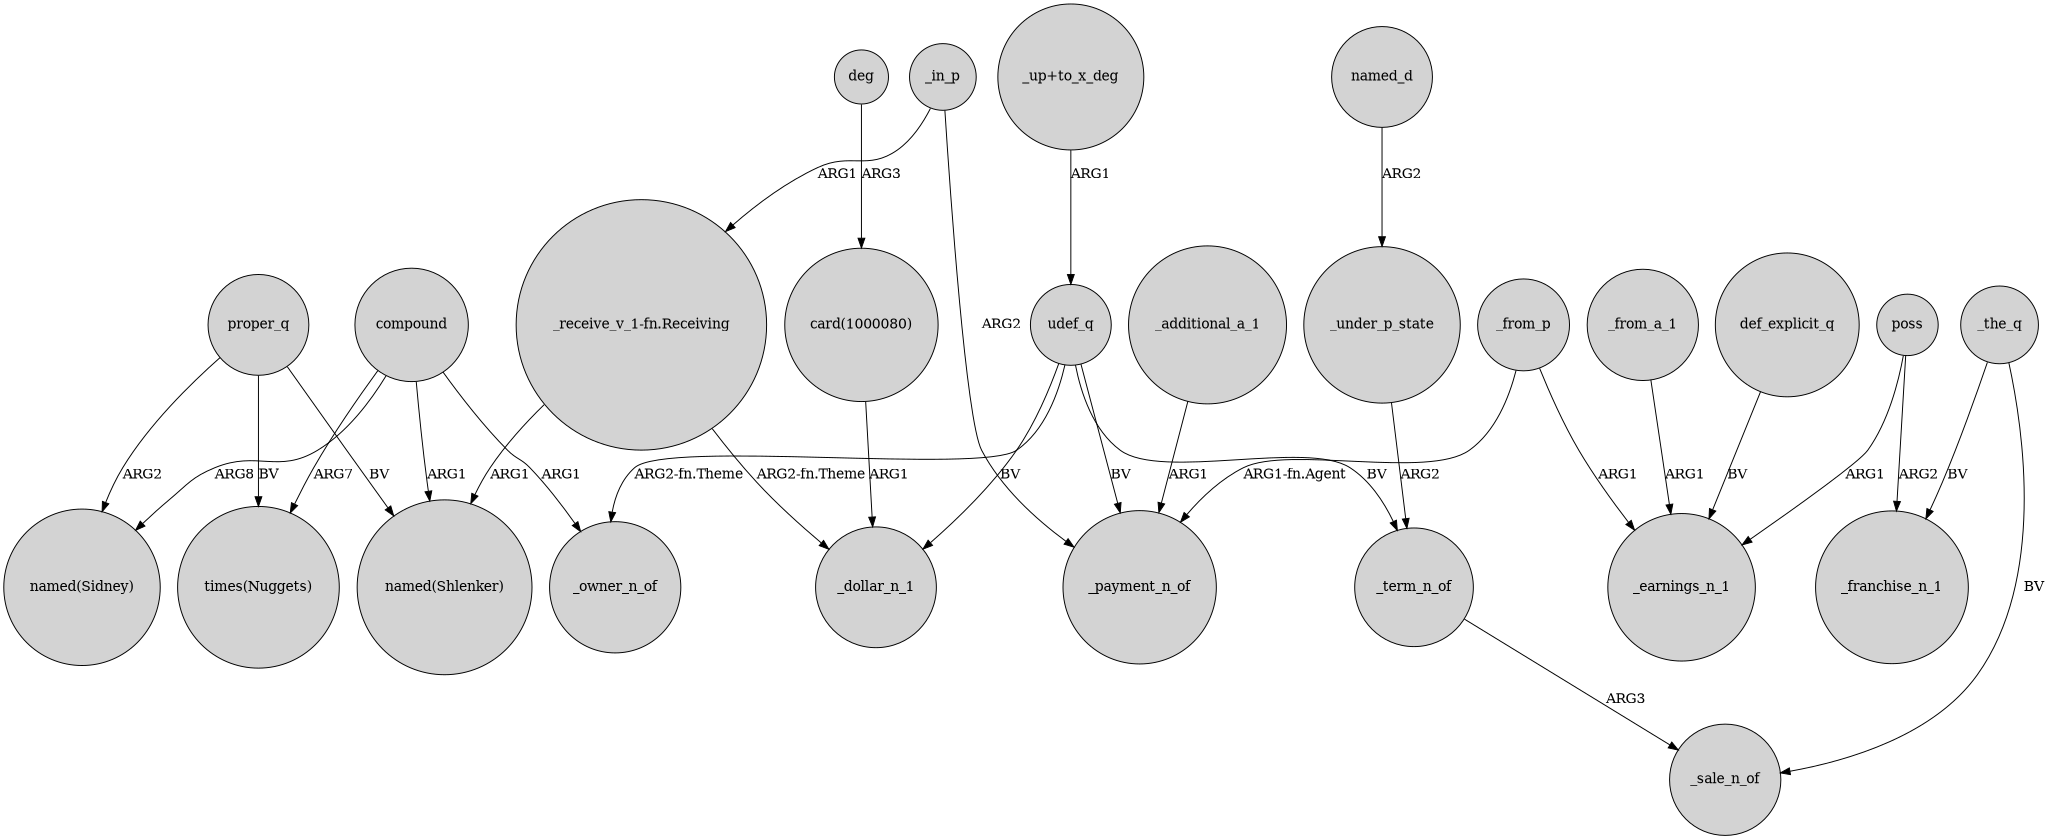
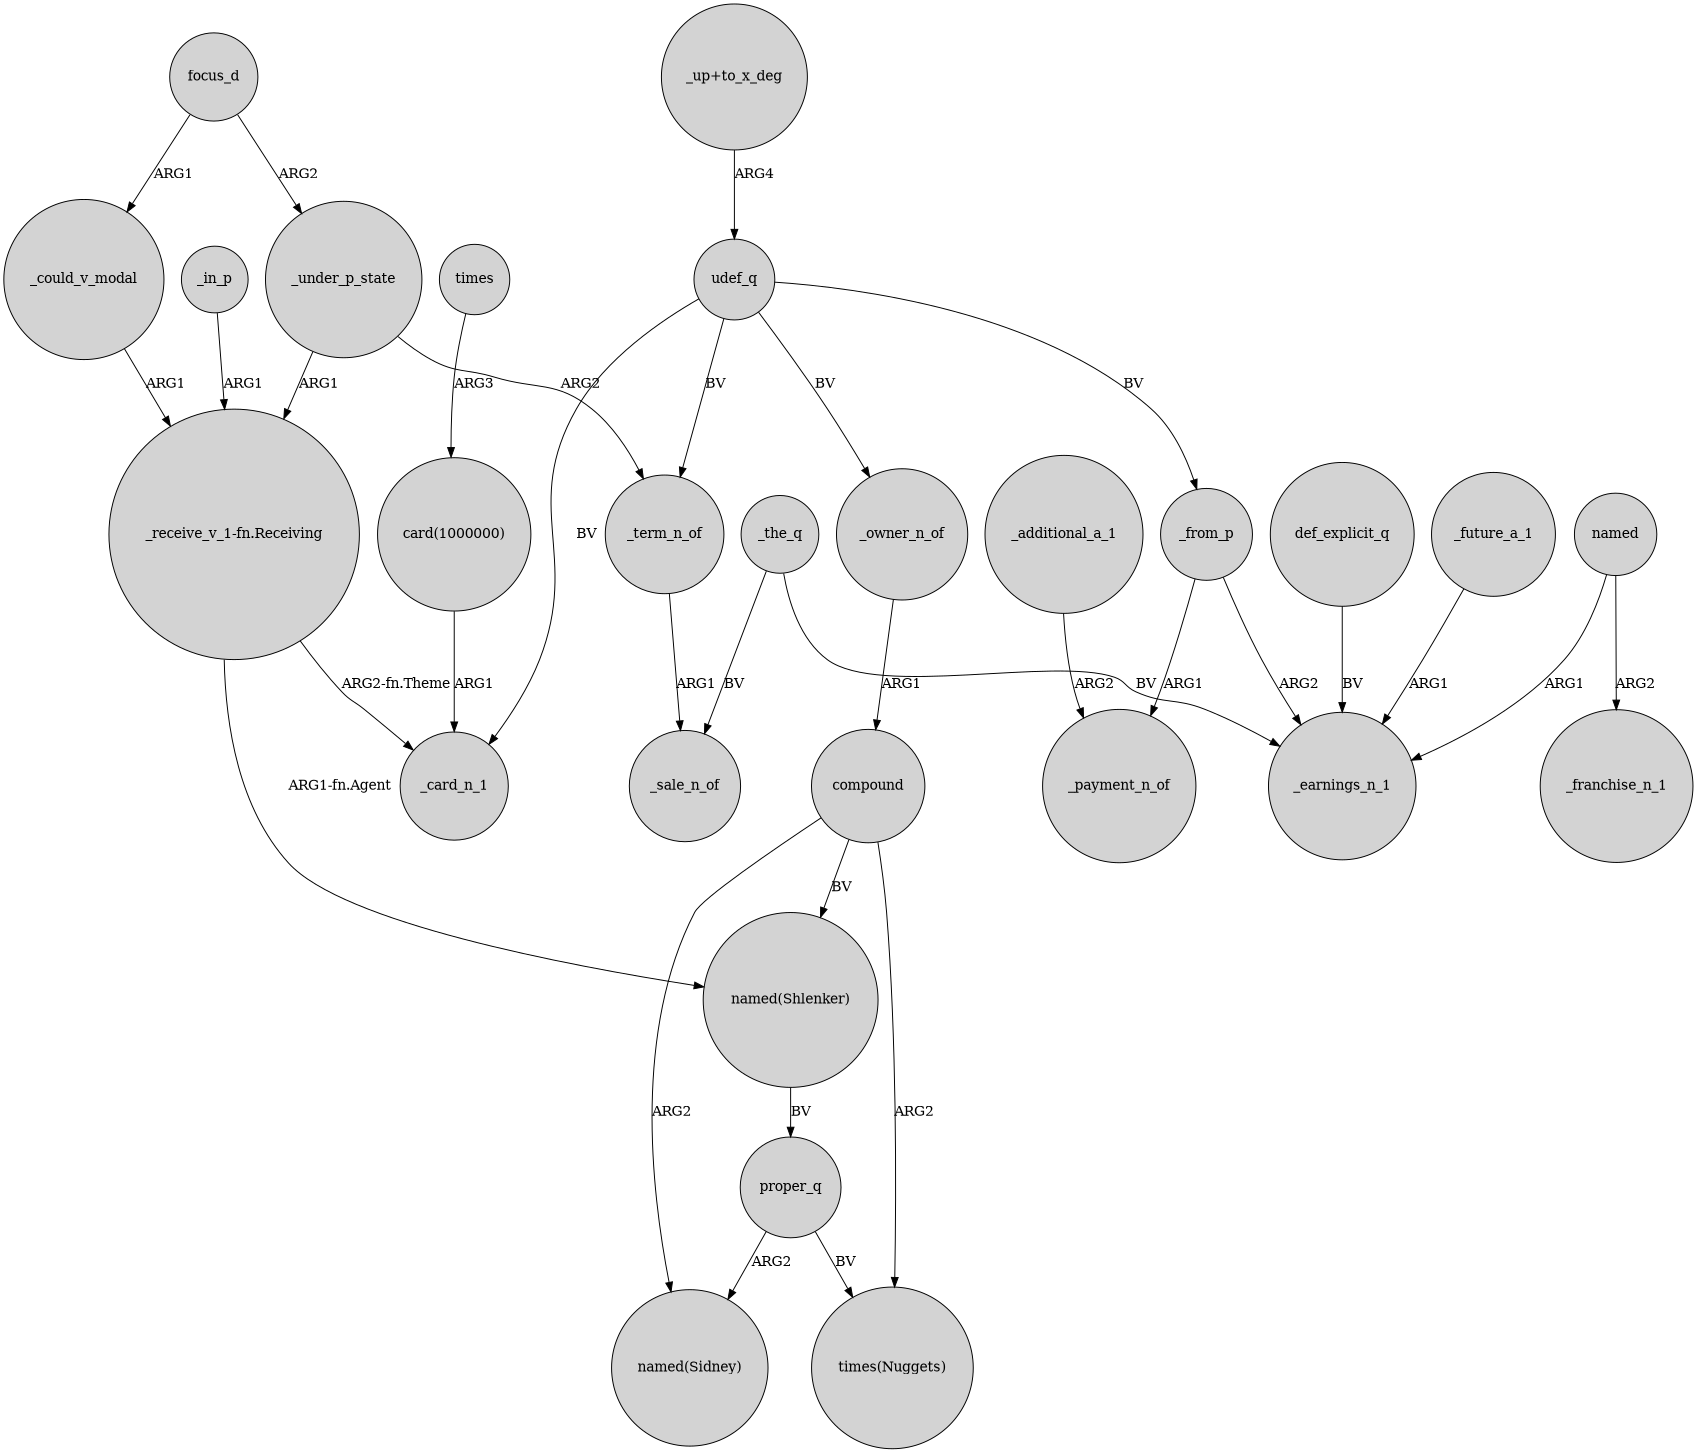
node "deg": label "deg" -> "times"
node "named_d": label "named_d" -> "focus_d"
edge "_up+to_x_deg" -> "udef_q": label "ARG1" -> "ARG4"
node "_could_v_modal": added
node "card(1000080)": label "card(1000080)" -> "card(1000000)"
node "_from_a_1": label "_from_a_1" -> "_future_a_1"
node "poss": label "poss" -> "named"
edge "_in_p" -> "_payment_n_of": removed, label "ARG2"
edge "_under_p_state" -> "_receive_v_1-fn.Receiving": added, label "ARG1"
edge "_the_q" -> "_franchise_n_1": now "_the_q" -> "_earnings_n_1"
edge "udef_q" -> "_payment_n_of": now "udef_q" -> "_from_p"
edge "proper_q" -> "named(Shlenker)": reversed
edge "compound" -> "_owner_n_of": reversed
edge "compound" -> "named(Sidney)": label "ARG8" -> "ARG2"
edge "compound" -> "times(Nuggets)": label "ARG7" -> "ARG2"
edge "compound" -> "named(Shlenker)": label "ARG1" -> "BV"
edge "_receive_v_1-fn.Receiving" -> "named(Shlenker)": label "ARG1" -> "ARG1-fn.Agent"
edge "udef_q" -> "_owner_n_of": label "ARG2-fn.Theme" -> "BV"
edge "_additional_a_1" -> "_payment_n_of": label "ARG1" -> "ARG2"
edge "_from_p" -> "_payment_n_of": label "ARG1-fn.Agent" -> "ARG1"
edge "_from_p" -> "_earnings_n_1": label "ARG1" -> "ARG2"
node "_dollar_n_1": label "_dollar_n_1" -> "_card_n_1"
edge "_term_n_of" -> "_sale_n_of": label "ARG3" -> "ARG1"
